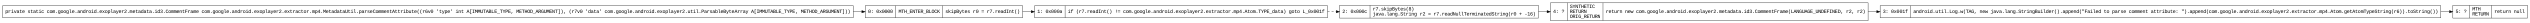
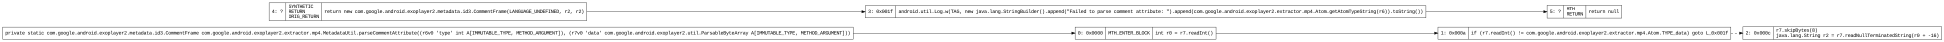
node "0: 0x0000": text "skipBytes r0 = r7.readInt()" -> "int r0 = r7.readInt()"
edge "2: 0x000c" -> "4: ?": removed
